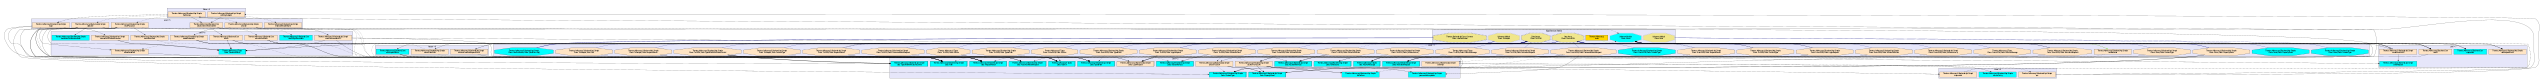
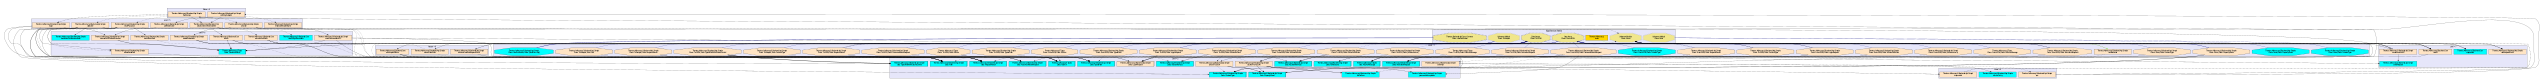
node "Thentos.Adhocracy3.Backend.Api.Simple a3RenderUser": added
node "Unknown Module Class: Show": fillcolor cyan -> khaki
edge "Thentos.Adhocracy3.Backend.Api.Simple makeExternalUrl" -> "Thentos.Adhocracy3.Backend.Api.Simple a3backendPath": now "Thentos.Adhocracy3.Backend.Api.Simple activate" -> "Thentos.Adhocracy3.Backend.Api.Simple a3backendPath"
node "Thentos.Adhocracy3.Backend.Core mkSimpleA3Error": fillcolor cyan -> bisque
